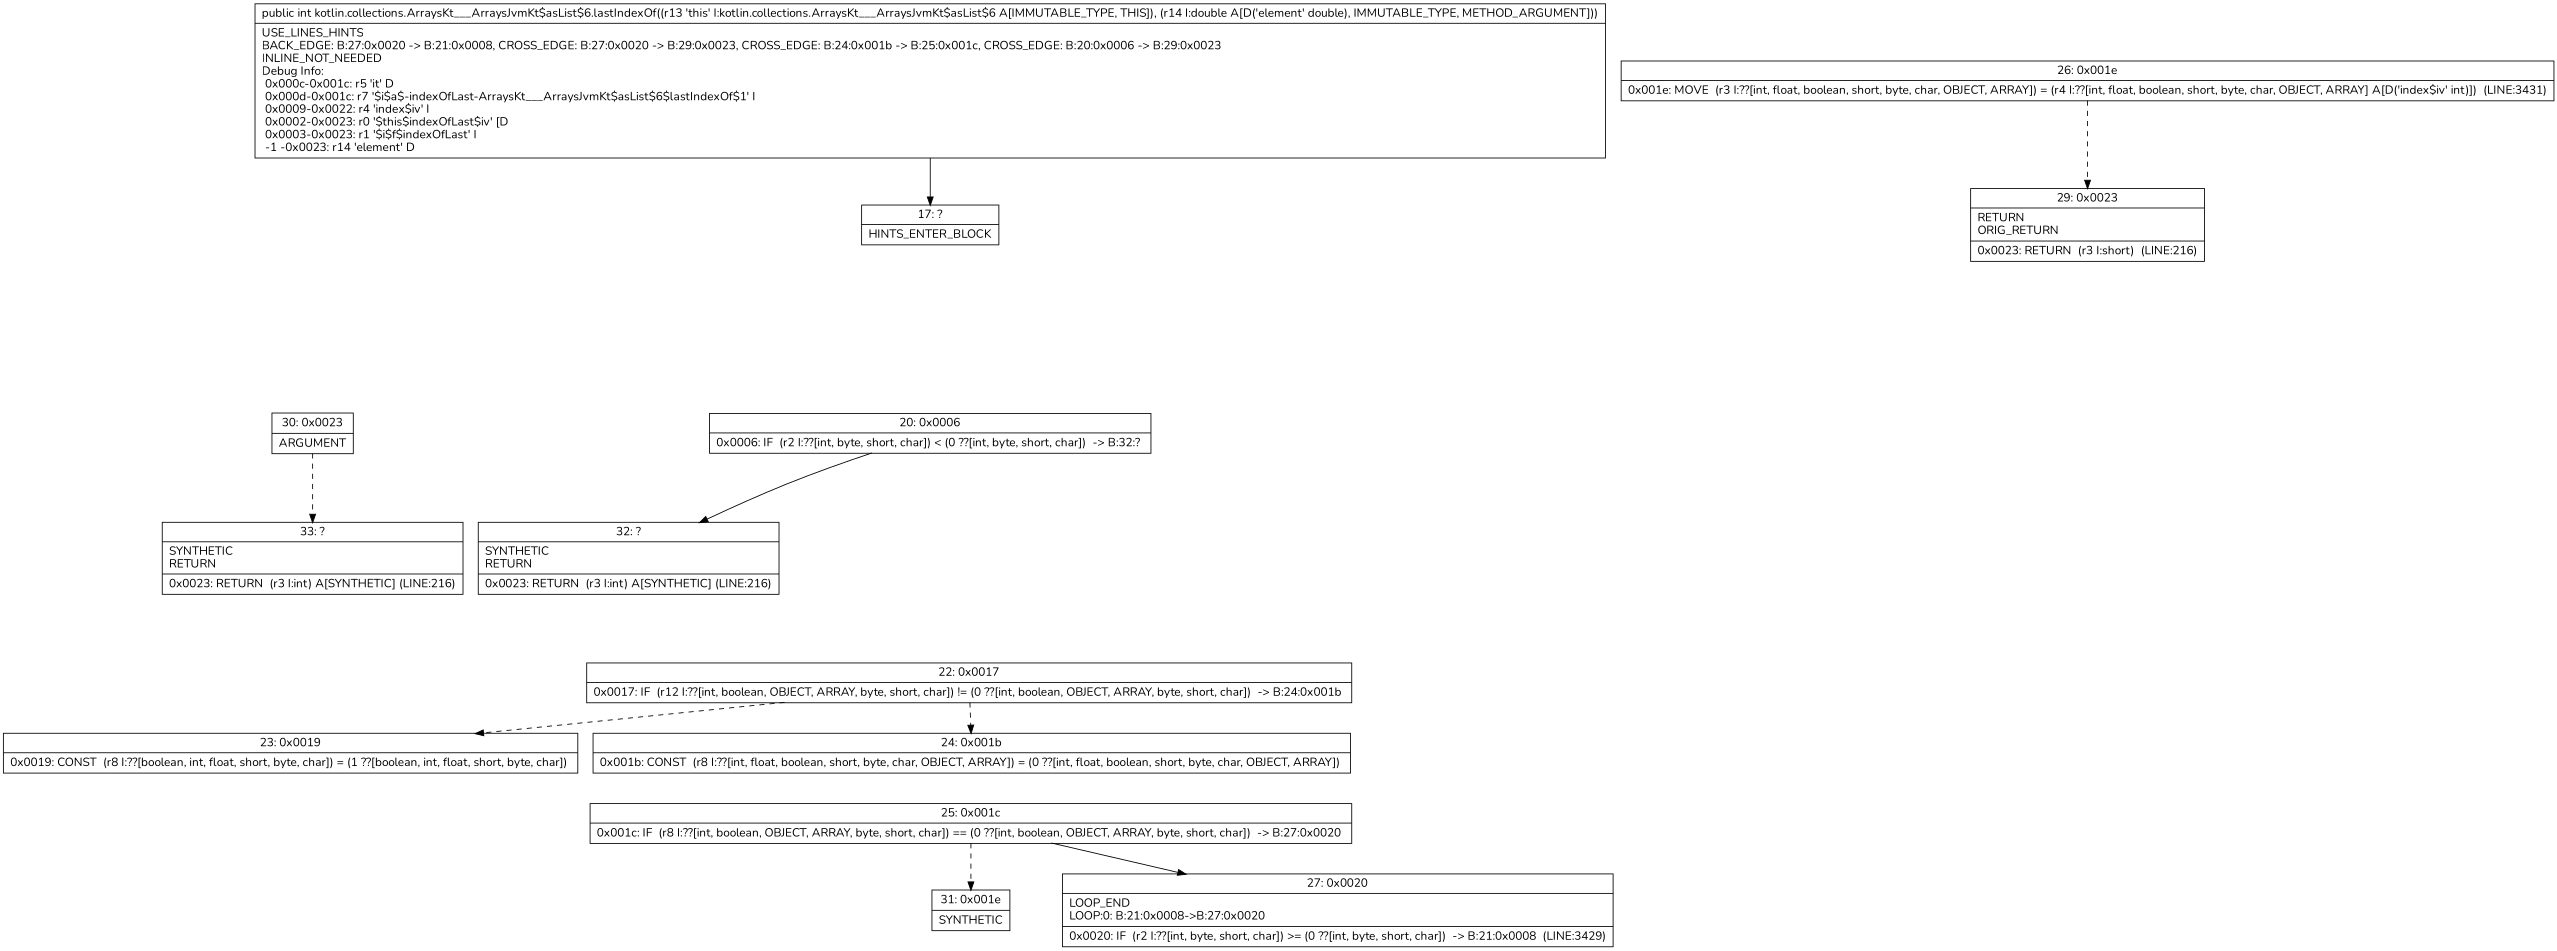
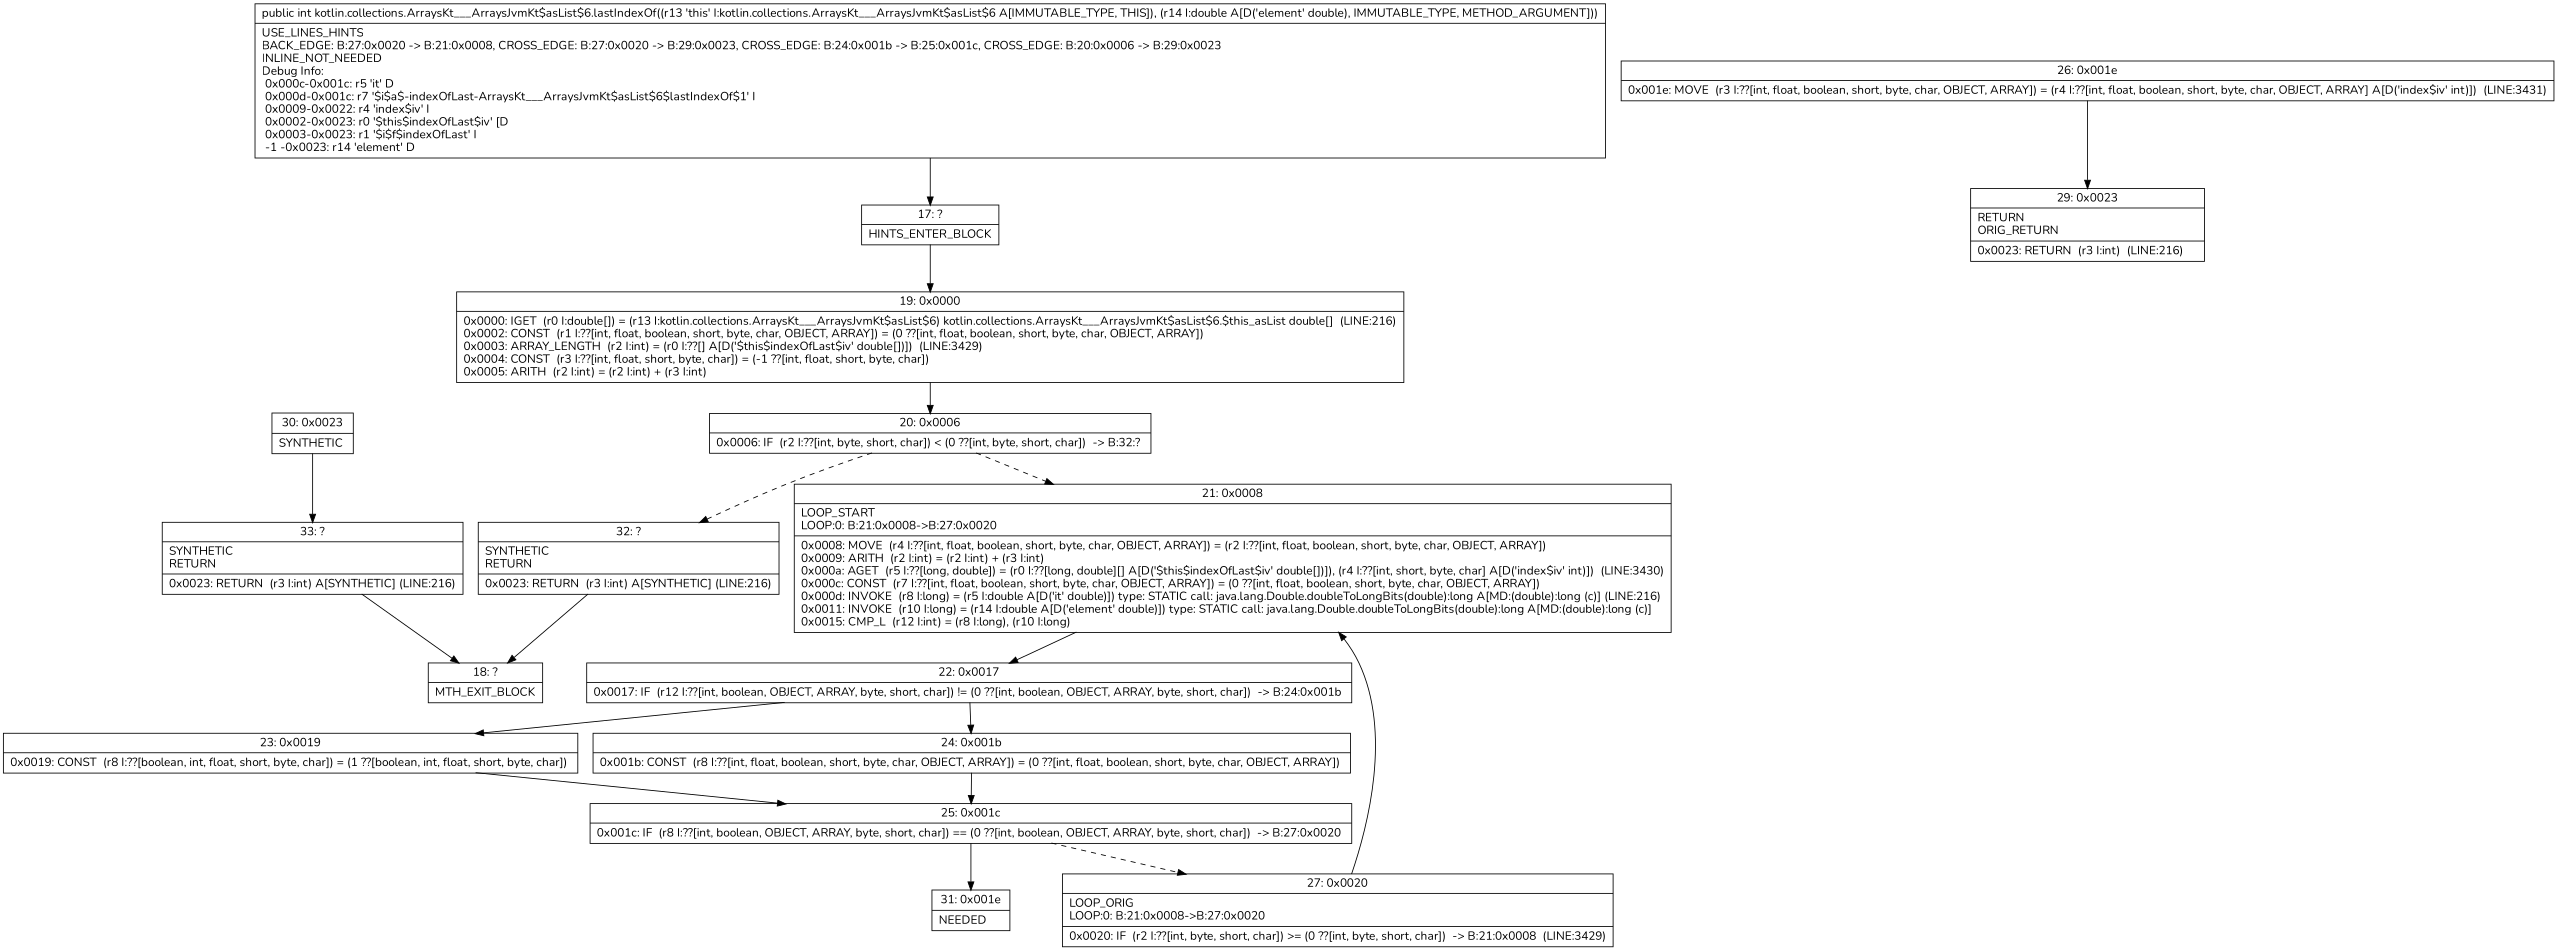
edge "26: 0x001e" -> "29: 0x0023": style dashed -> solid
node "29: 0x0023": text "0x0023: RETURN  (r3 I:short)  (LINE:216)" -> "0x0023: RETURN  (r3 I:int)  (LINE:216)"
node "19: 0x0000": added
node "30: 0x0023": text "ARGUMENT" -> "SYNTHETIC"
edge "20: 0x0006" -> "32: ?": style solid -> dashed
edge "30: 0x0023" -> "33: ?": style dashed -> solid
node "21: 0x0008": added
node "18: ?": added
edge "22: 0x0017" -> "24: 0x001b": style dashed -> solid
edge "22: 0x0017" -> "23: 0x0019": style dashed -> solid
edge "24: 0x001b" -> "25: 0x001c": added
edge "23: 0x0019" -> "25: 0x001c": added
edge "25: 0x001c" -> "27: 0x0020": style solid -> dashed
edge "25: 0x001c" -> "31: 0x001e": style dashed -> solid
node "27: 0x0020": text "LOOP_END" -> "LOOP_ORIG"
node "31: 0x001e": text "SYNTHETIC" -> "NEEDED"
